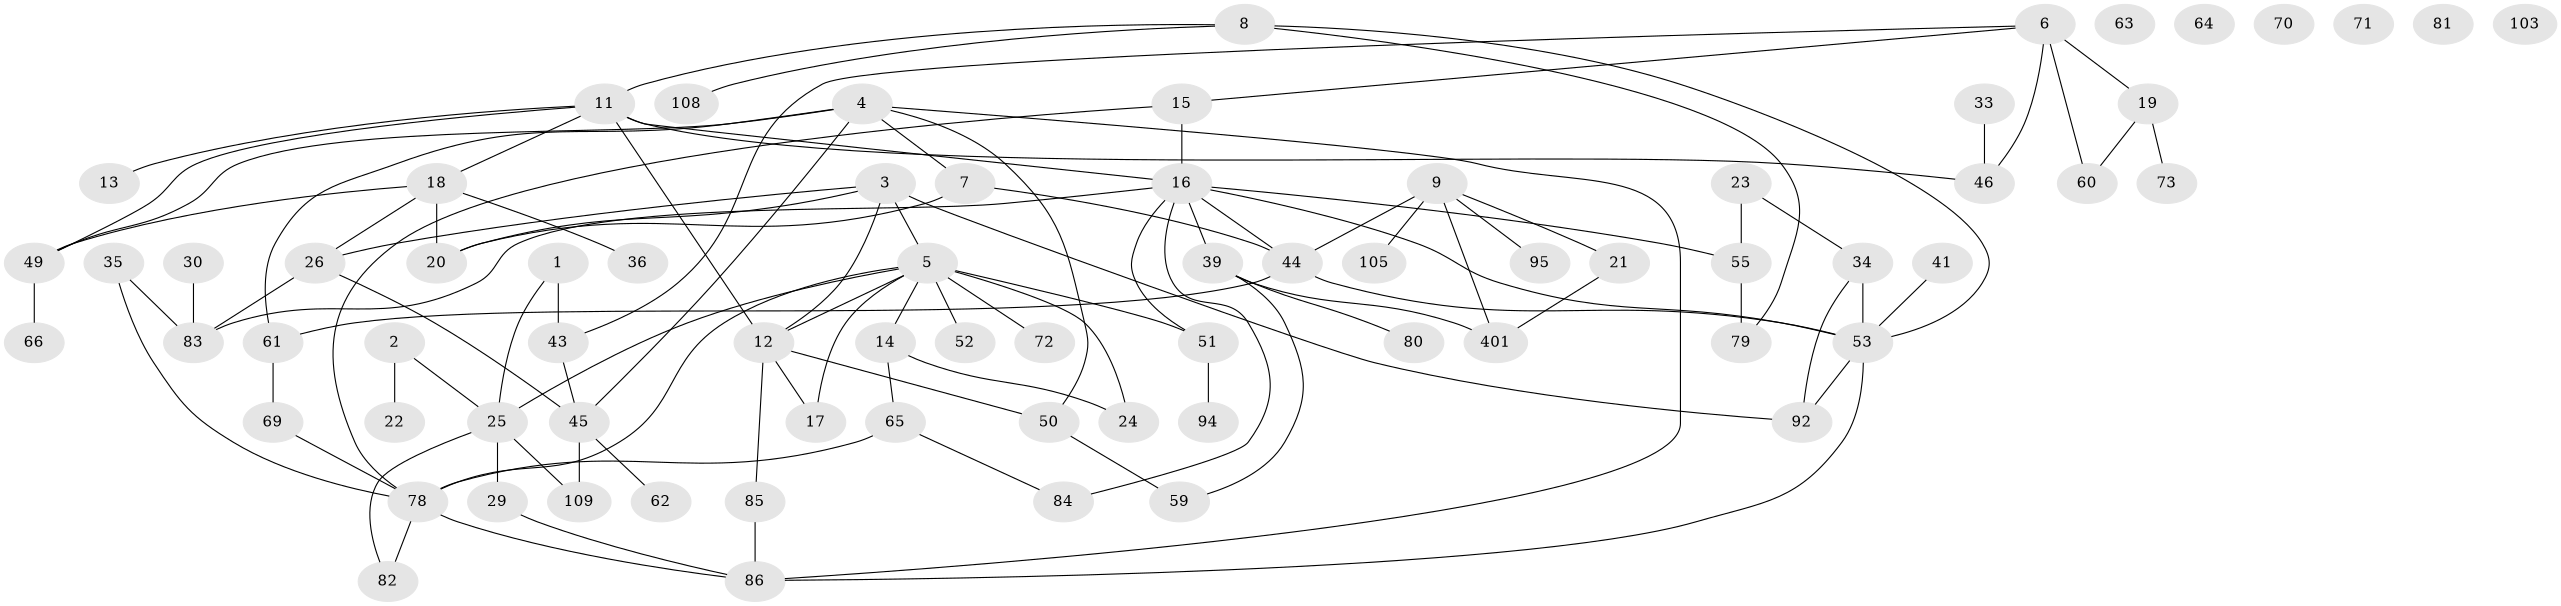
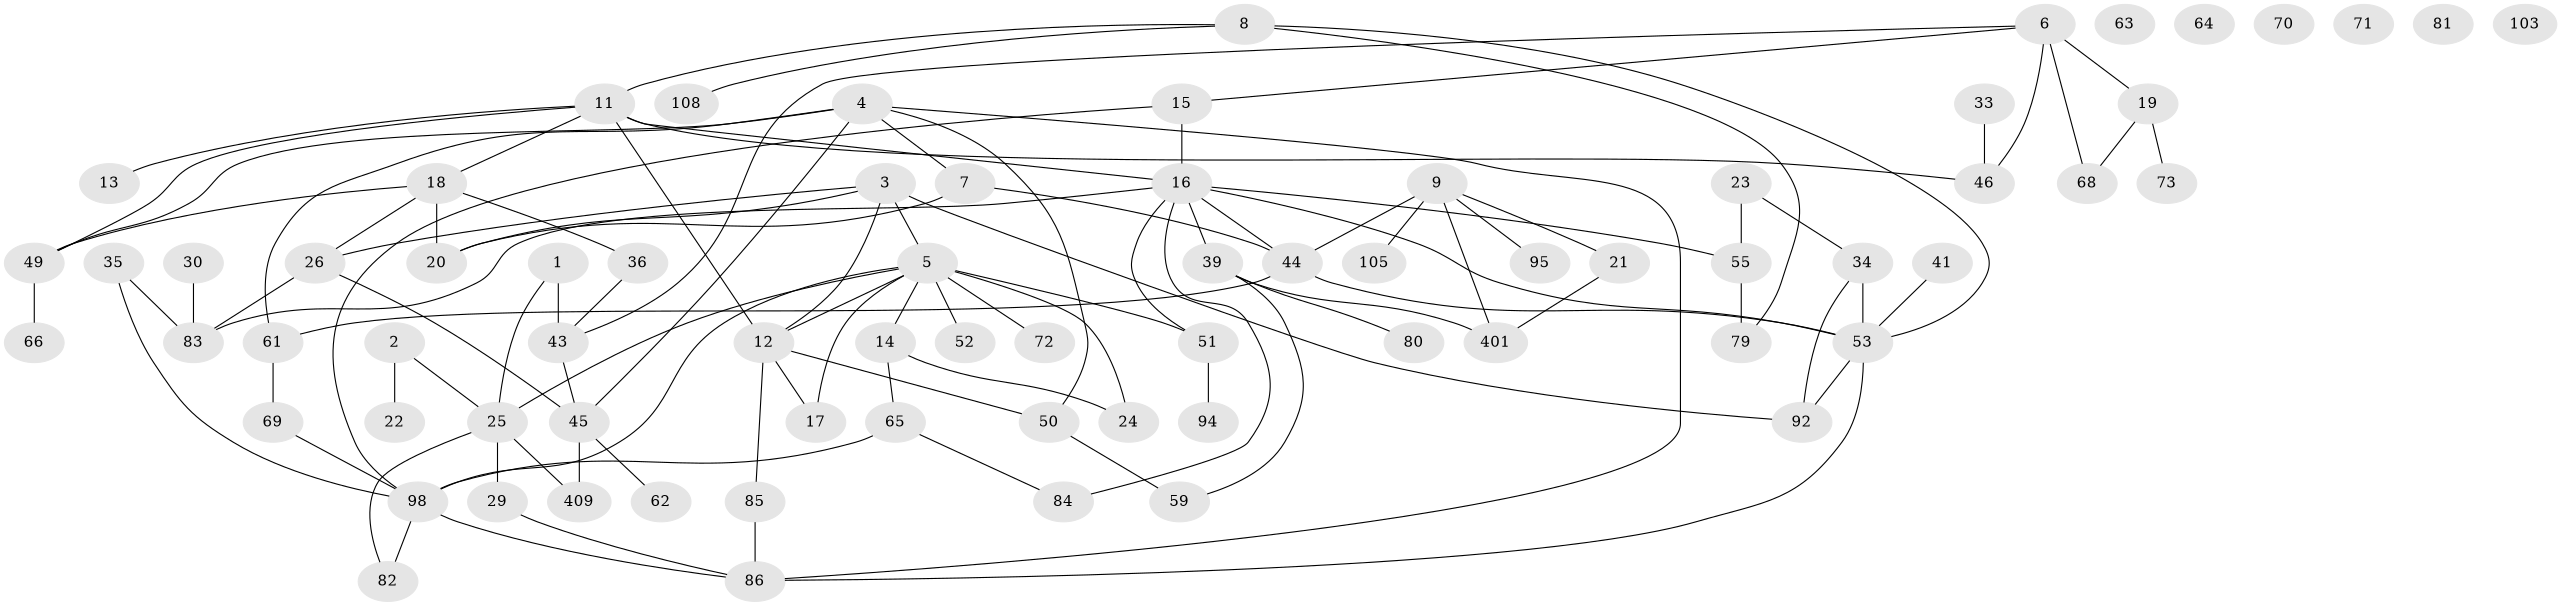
node "60": label "60" -> "68"
edge "36" -- "43": added
node "78": label "78" -> "98"
node "109": label "109" -> "409"
